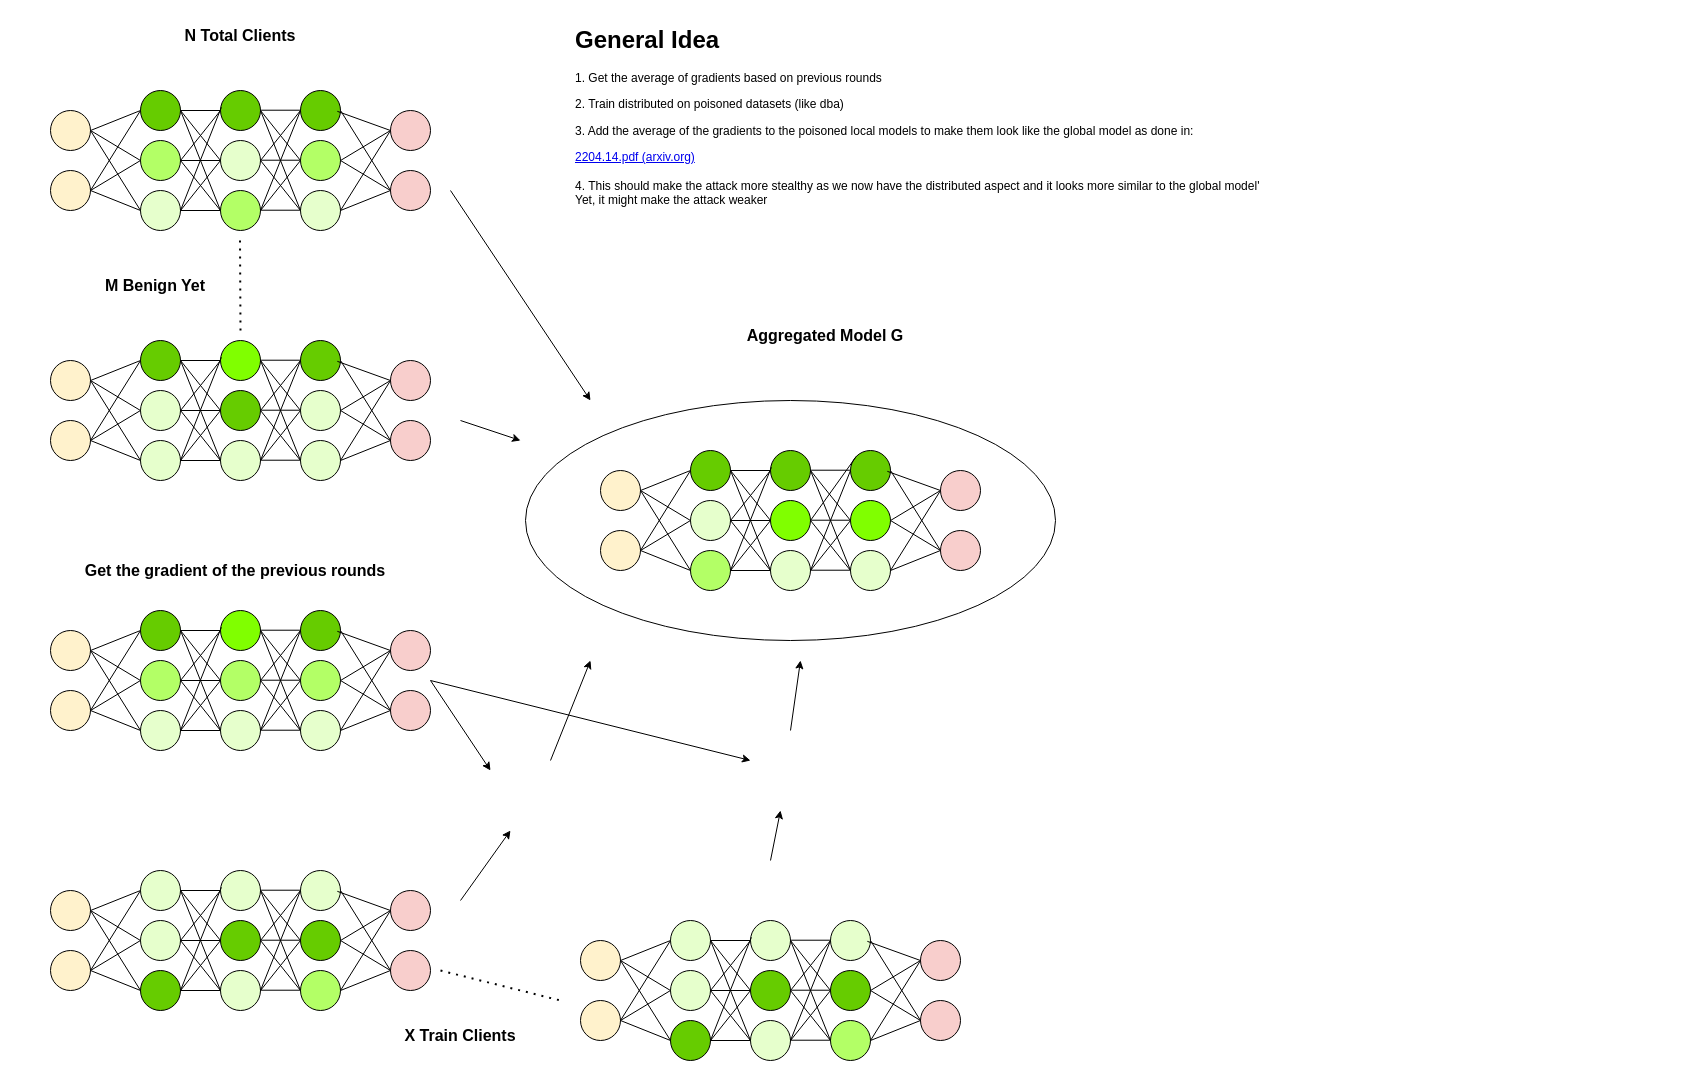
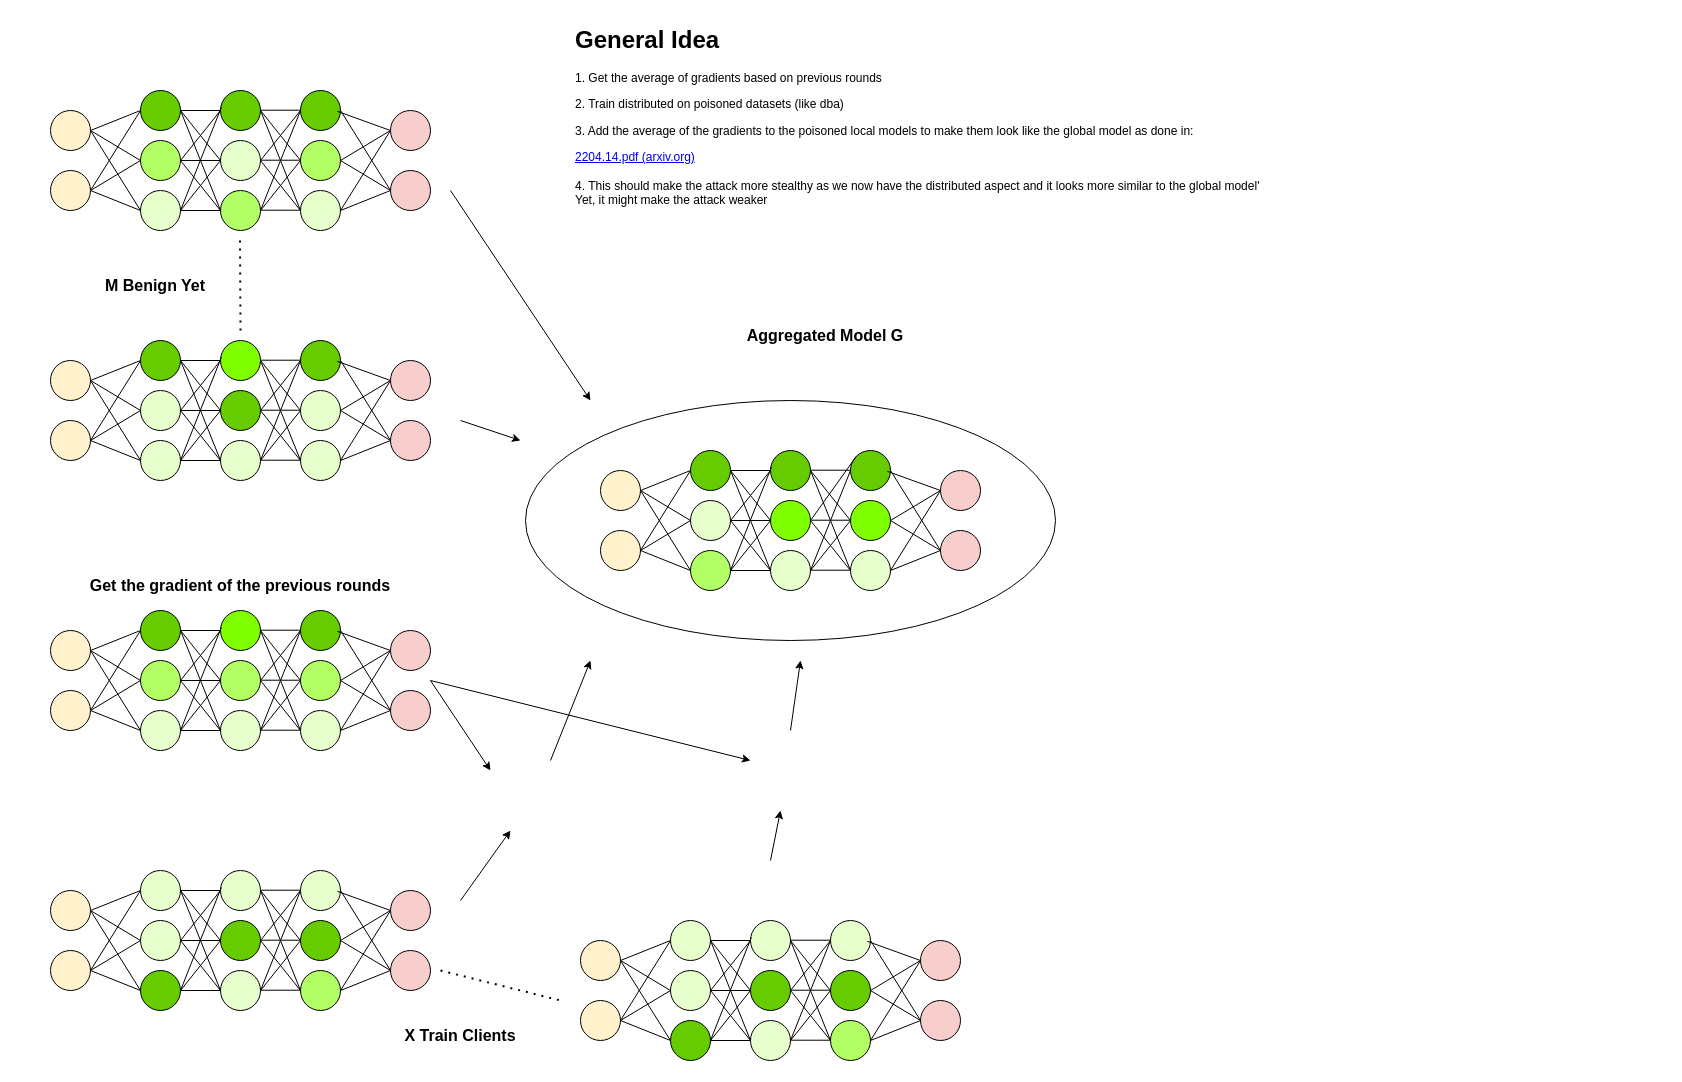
node "N Total Clients": removed
node "Get the gradient of the previous rounds": moved (236, 571) -> (241, 586)
